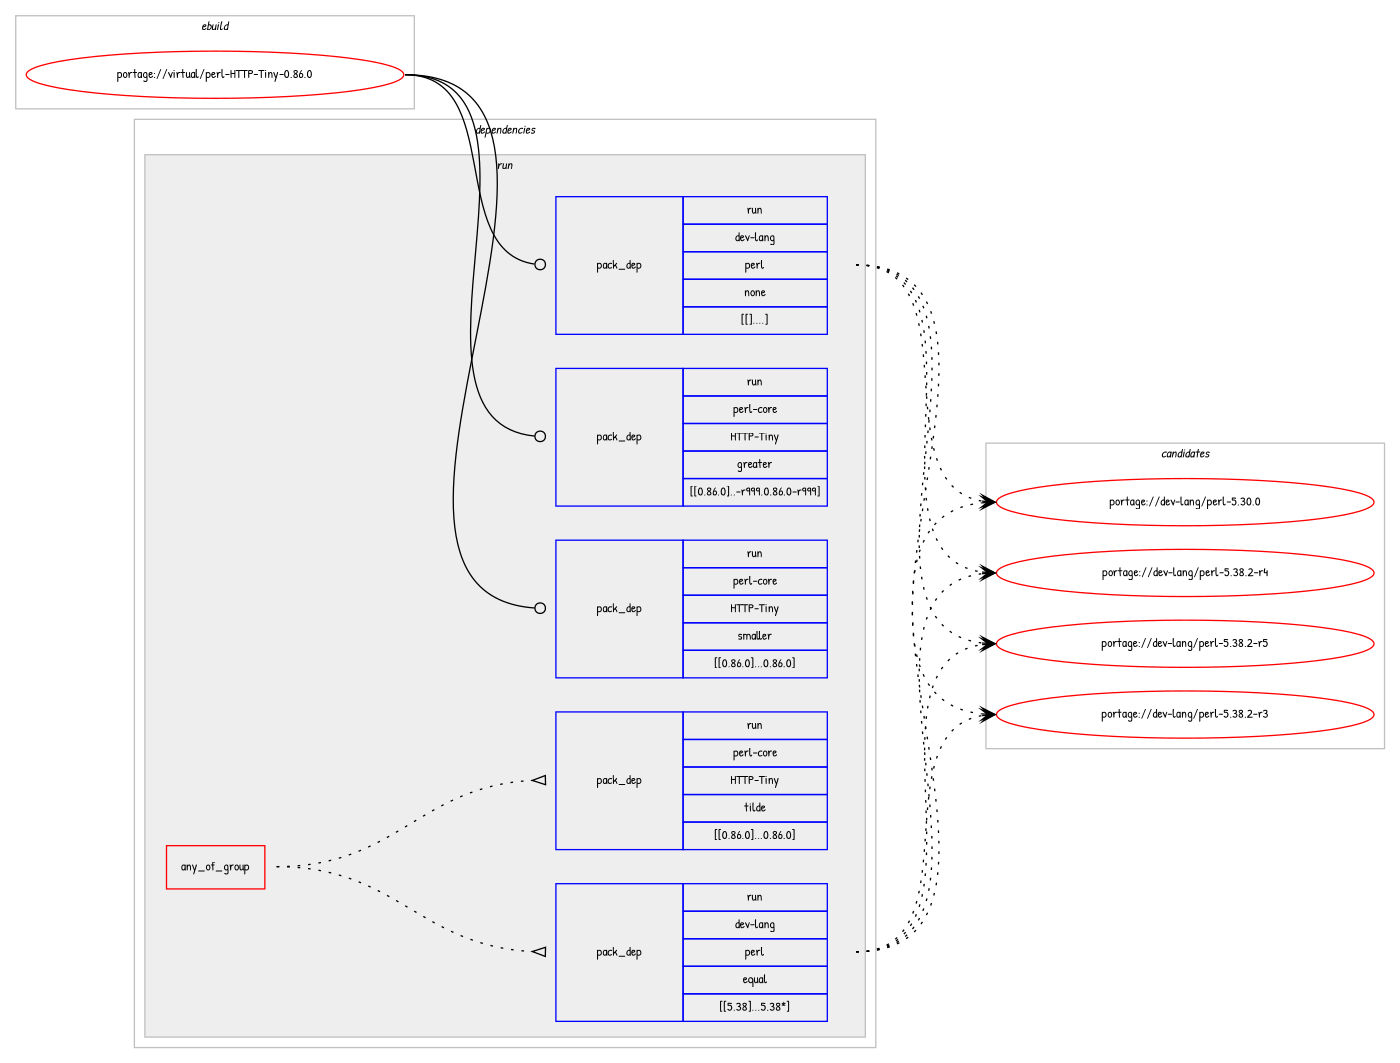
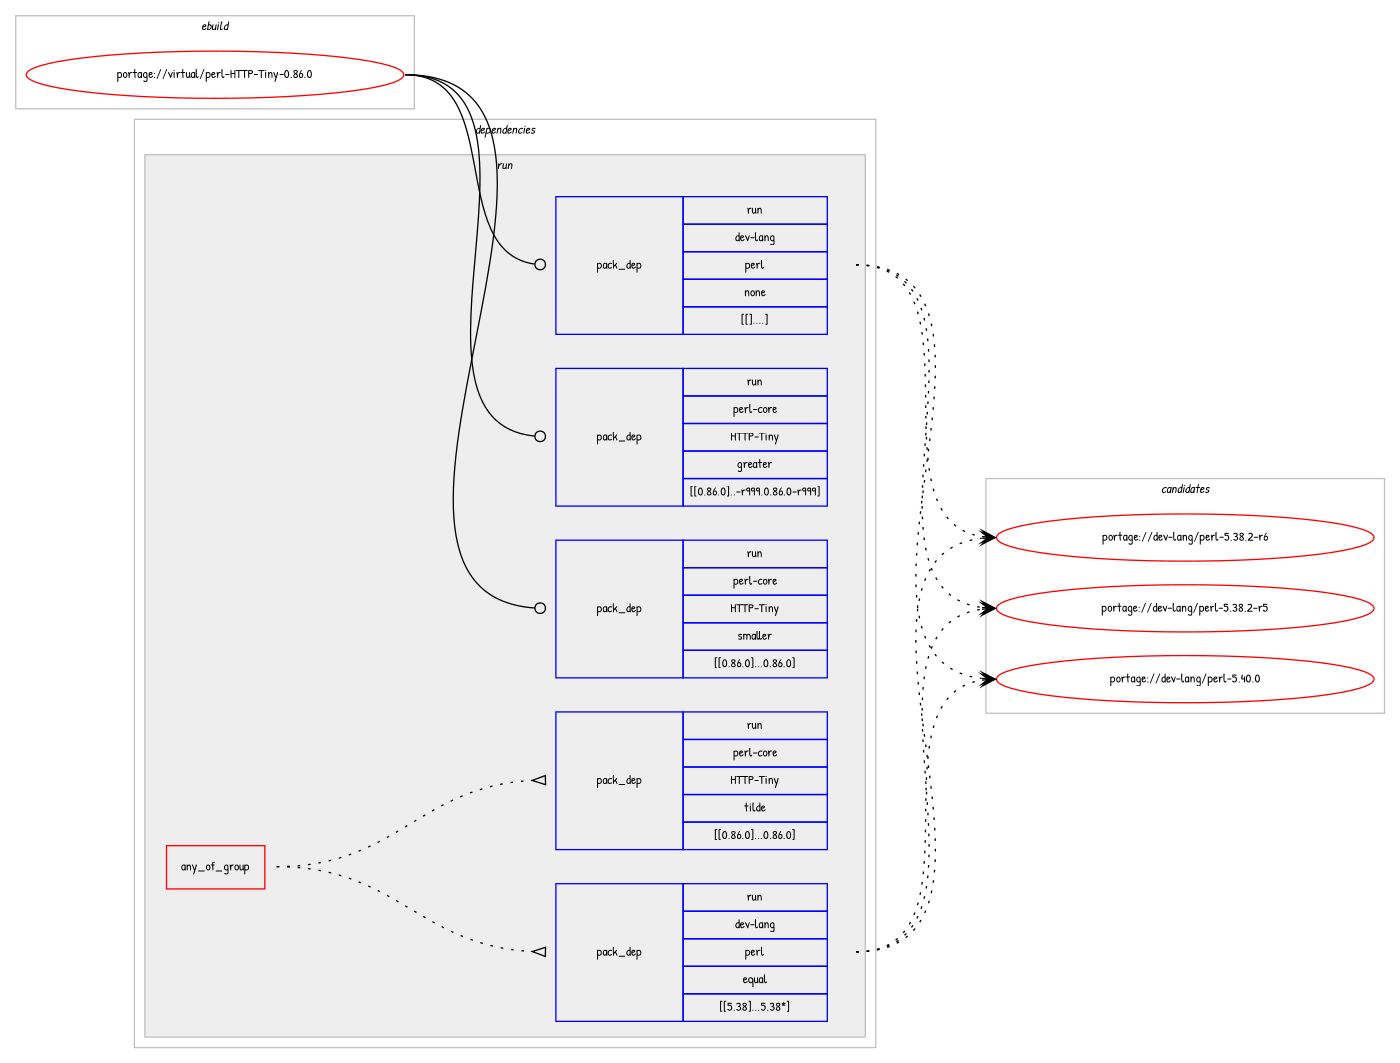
node "portage://dev-lang/perl-5.30.0": label "portage://dev-lang/perl-5.30.0" -> "portage://dev-lang/perl-5.40.0"
node "portage://dev-lang/perl-5.38.2-r4": label "portage://dev-lang/perl-5.38.2-r4" -> "portage://dev-lang/perl-5.38.2-r6"
node "portage://dev-lang/perl-5.38.2-r3": removed
